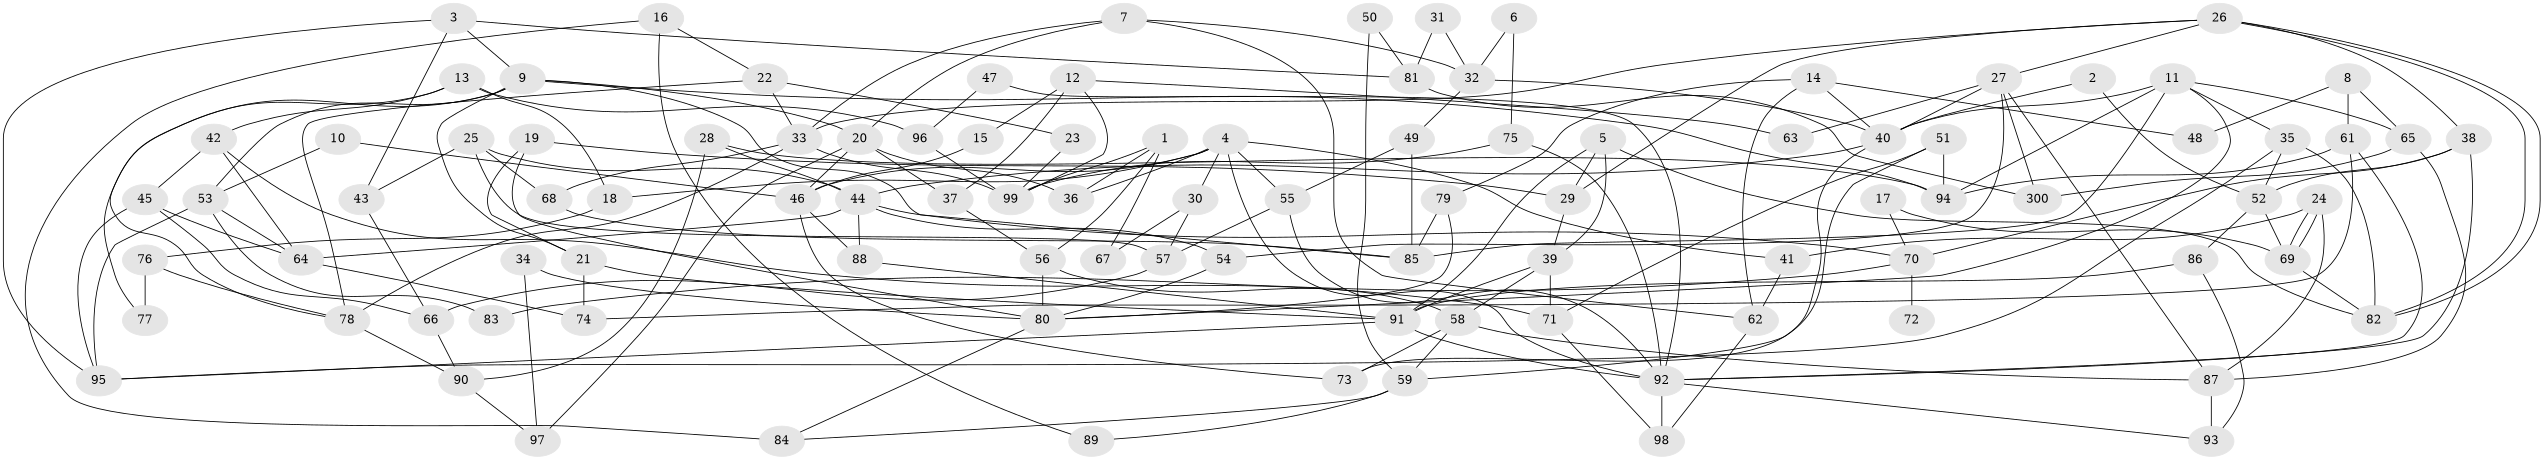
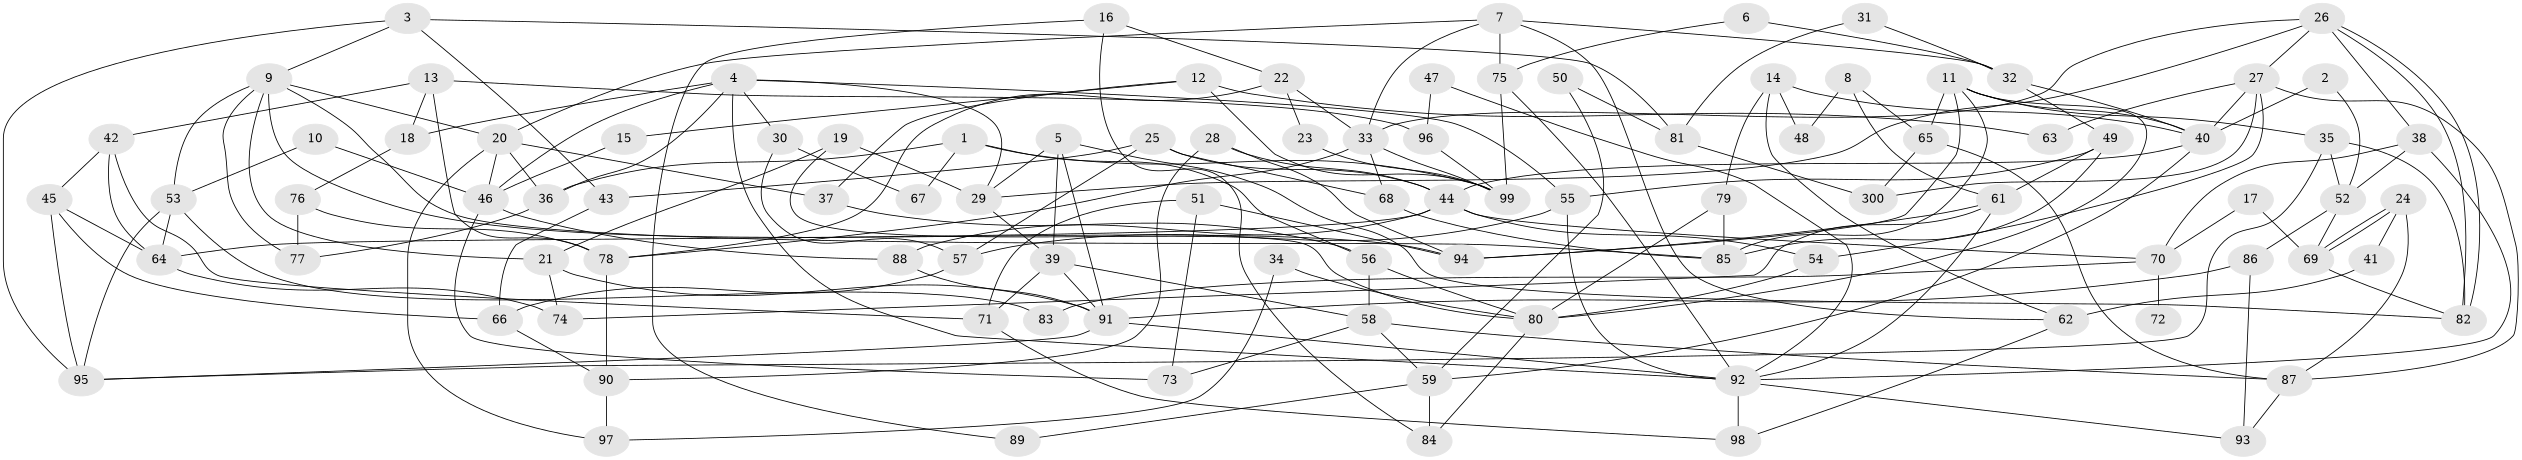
edge "7" -- "75": added
edge "49" -- "61": added
edge "4" -- "41": now "4" -- "29"
edge "36" -- "77": added
